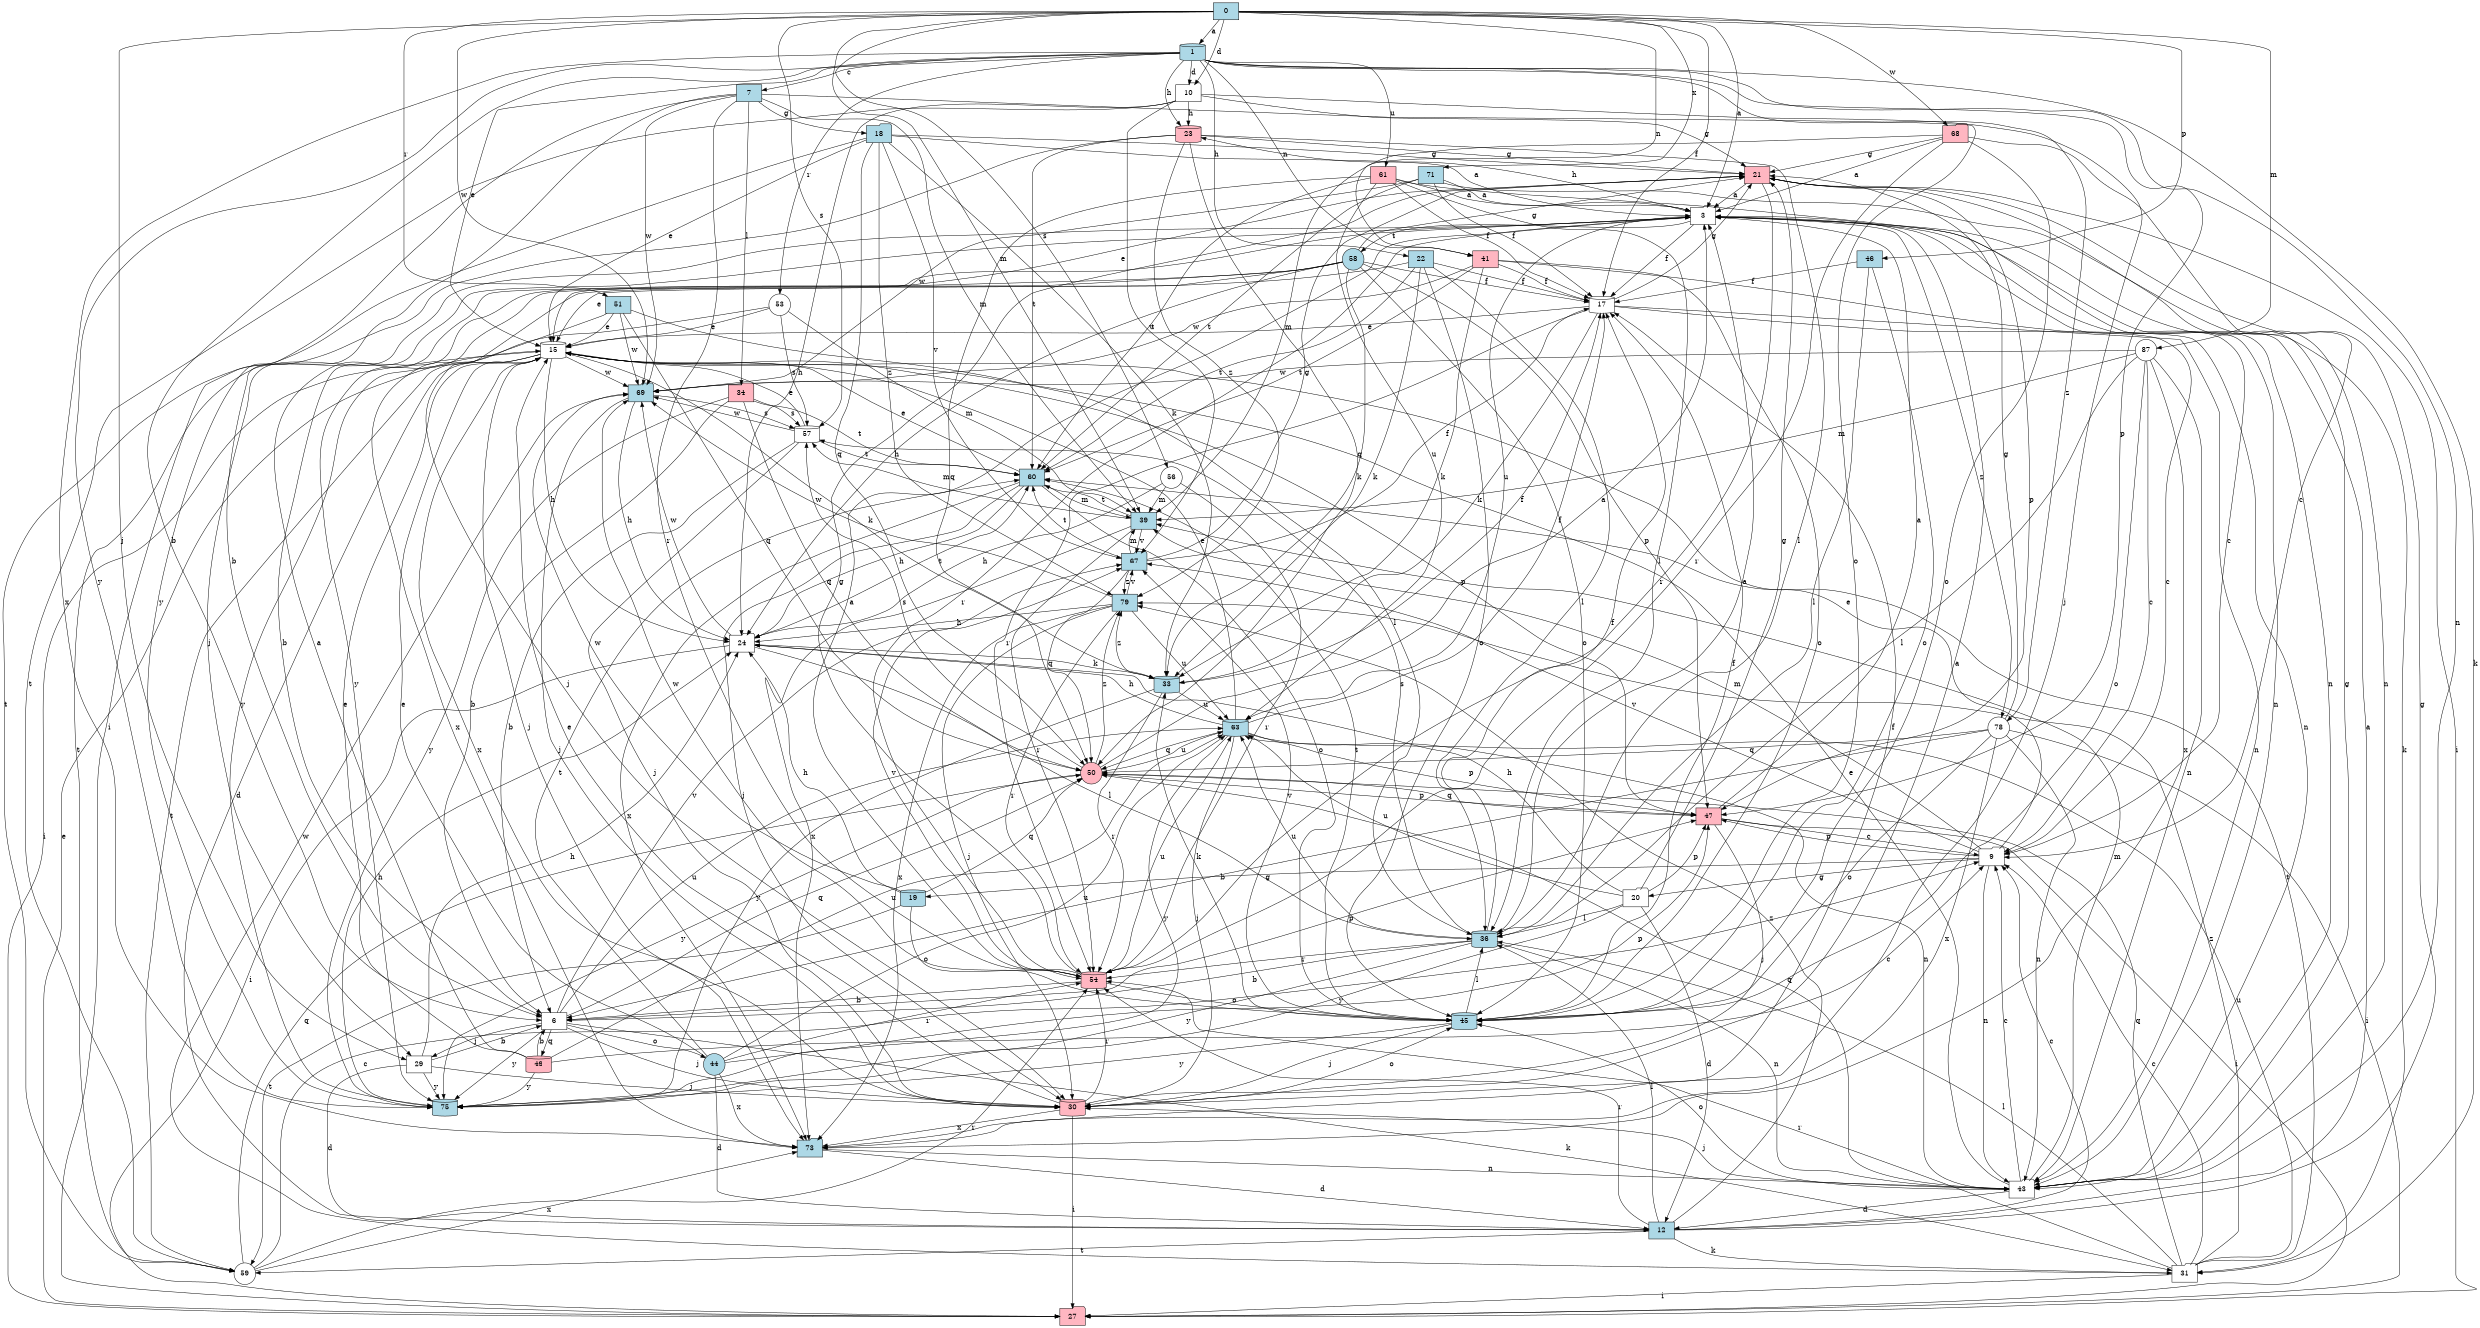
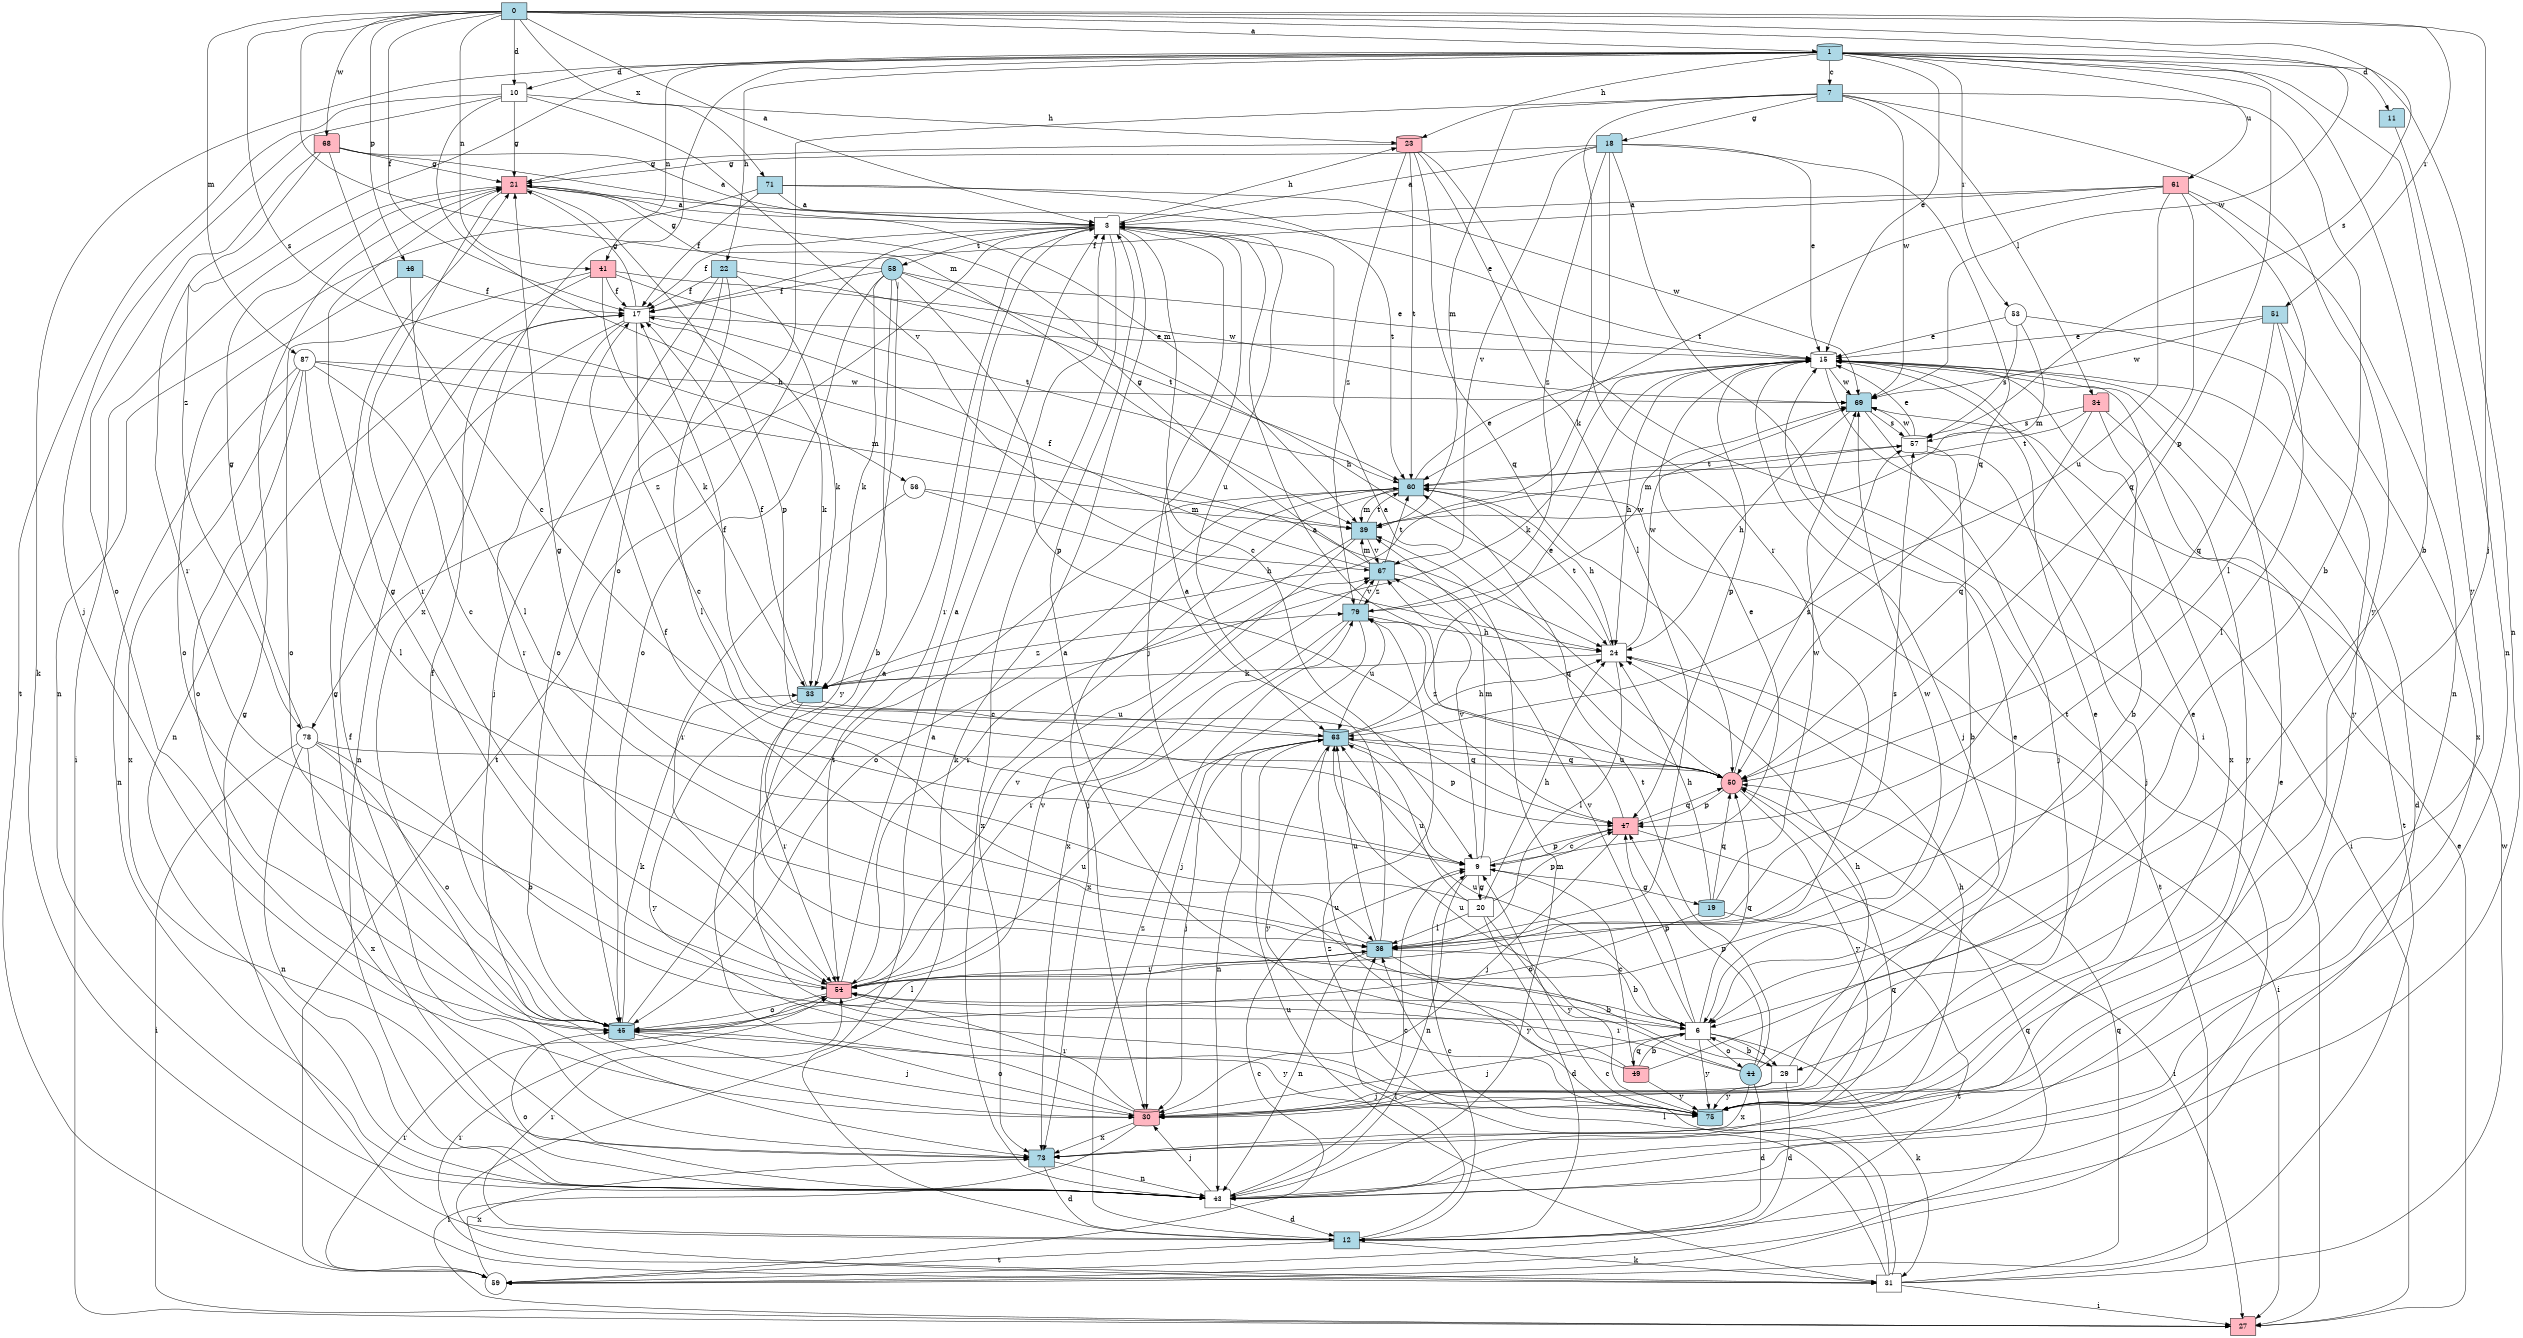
node "11": added
edge "3" -> "43": label "n" -> "c"
